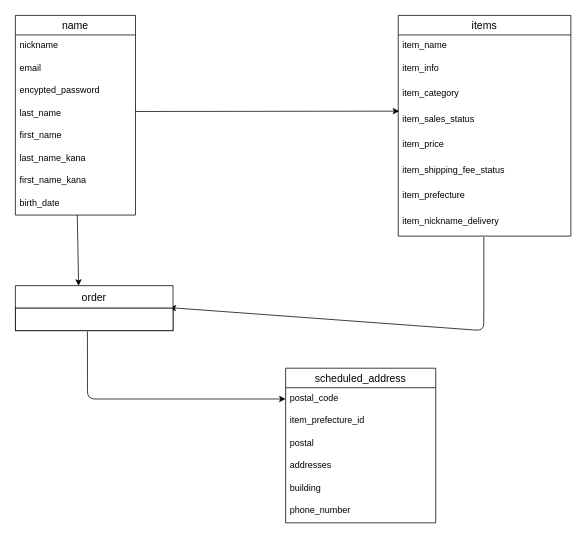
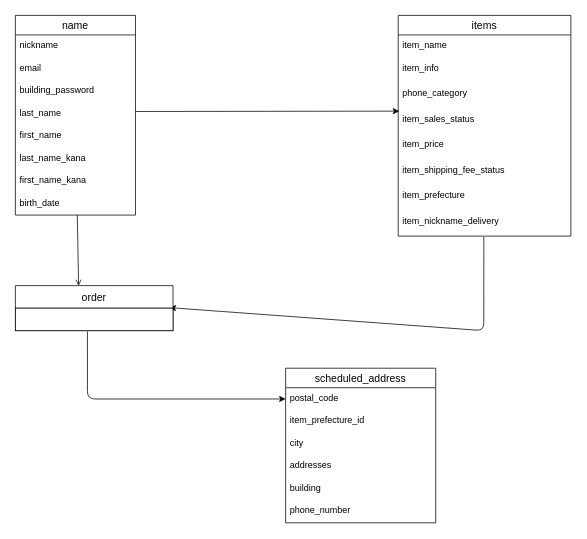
node "encypted_password": label "encypted_password" -> "building_password"
node "item_category": label "item_category" -> "phone_category"
edge "name" -> "order": arrowhead classic -> open
node "postal": label "postal" -> "city"
